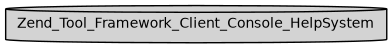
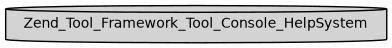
node "Zend_Tool_Framework_Client_Console_HelpSystem": label "Zend_Tool_Framework_Client_Console_HelpSystem" -> "Zend_Tool_Framework_Tool_Console_HelpSystem"
